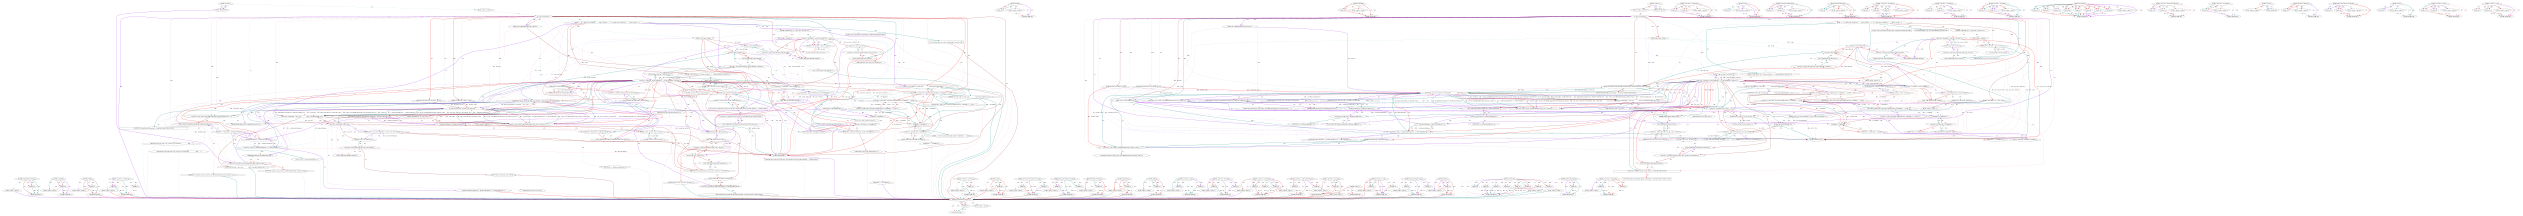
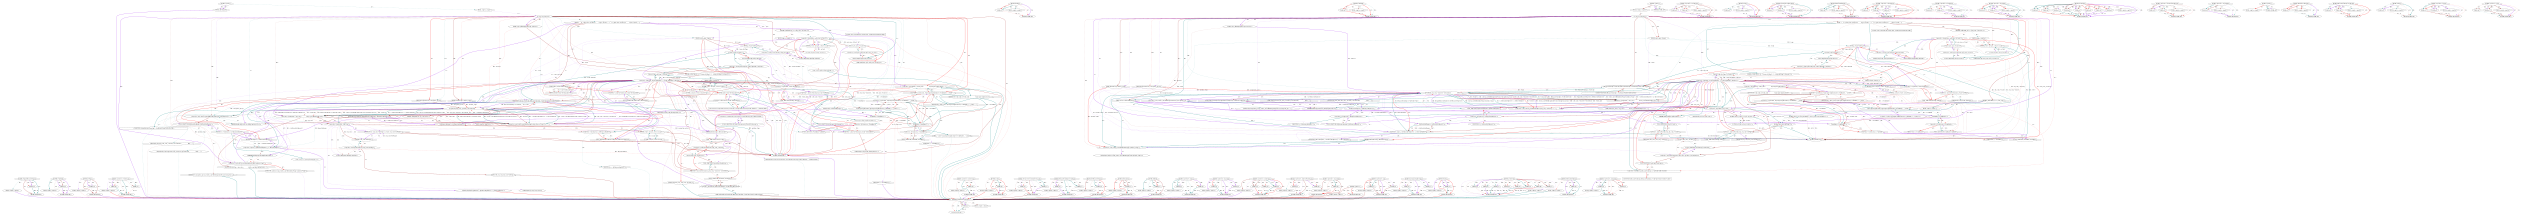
node "<(LOCAL,WebViewImpl* new_view: WebViewImpl*)<SUB>15</SUB>>": removed
node "<(LOCAL,WebViewImpl* new_view: WebViewImpl*)<SUB>17</SUB>>": removed
